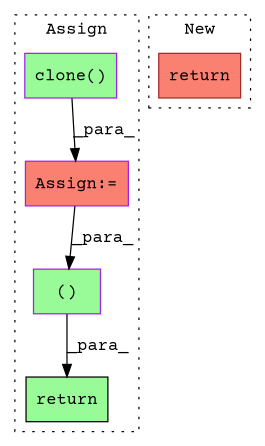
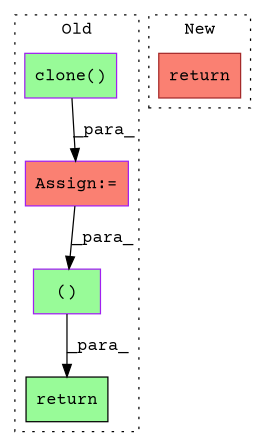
cluster "Assign": label "Assign" -> "Old"
